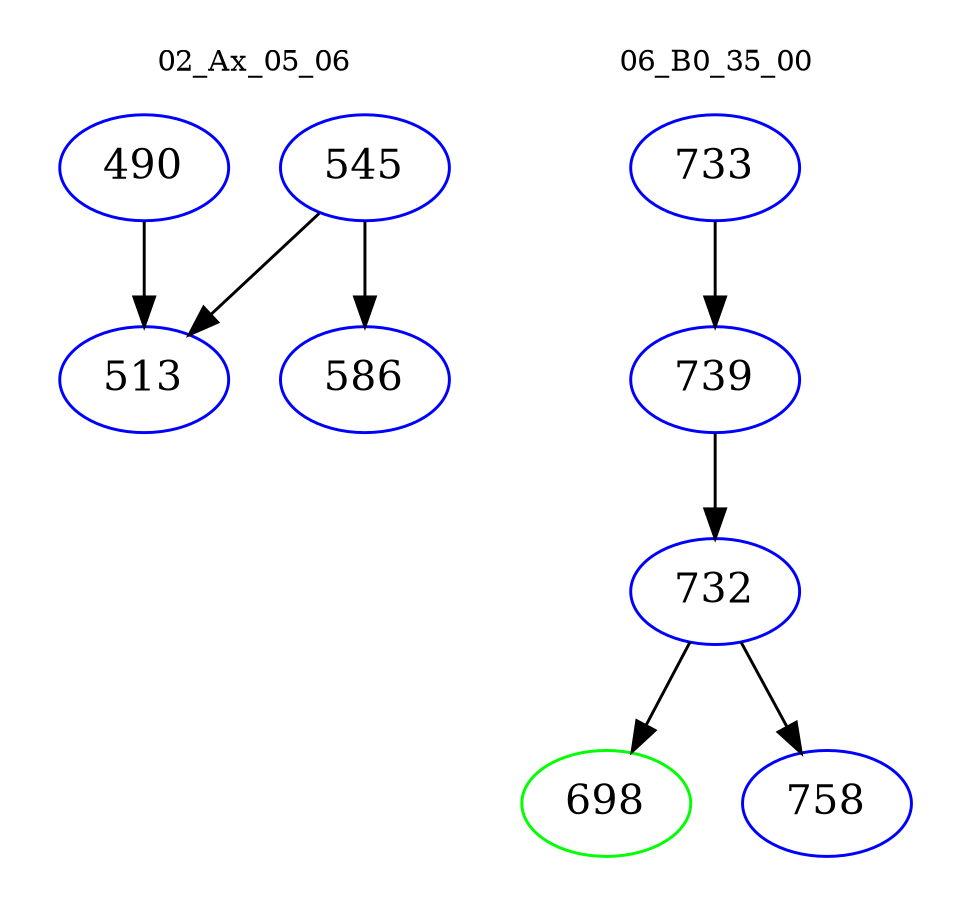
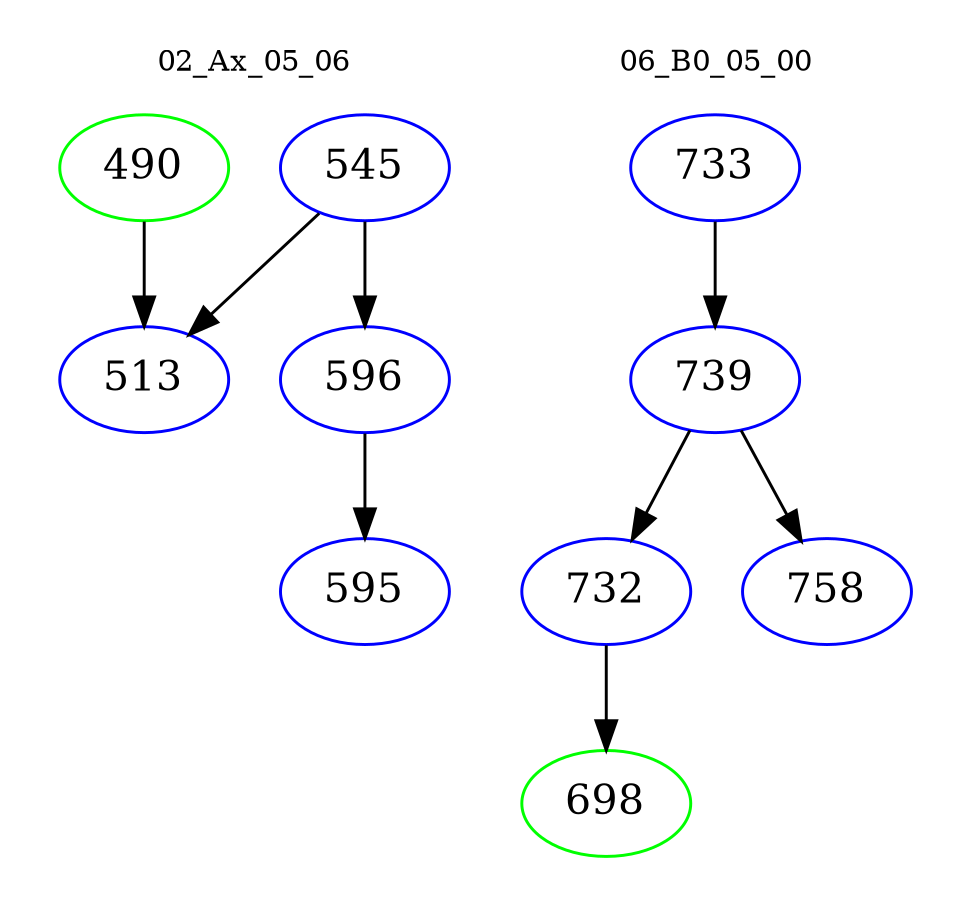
cluster "06_B0_35_00": label "06_B0_35_00" -> "06_B0_05_00"
node "490": color blue -> green
node "586": label "586" -> "596"
node "595": added
edge "732" -> "758": now "739" -> "758"
